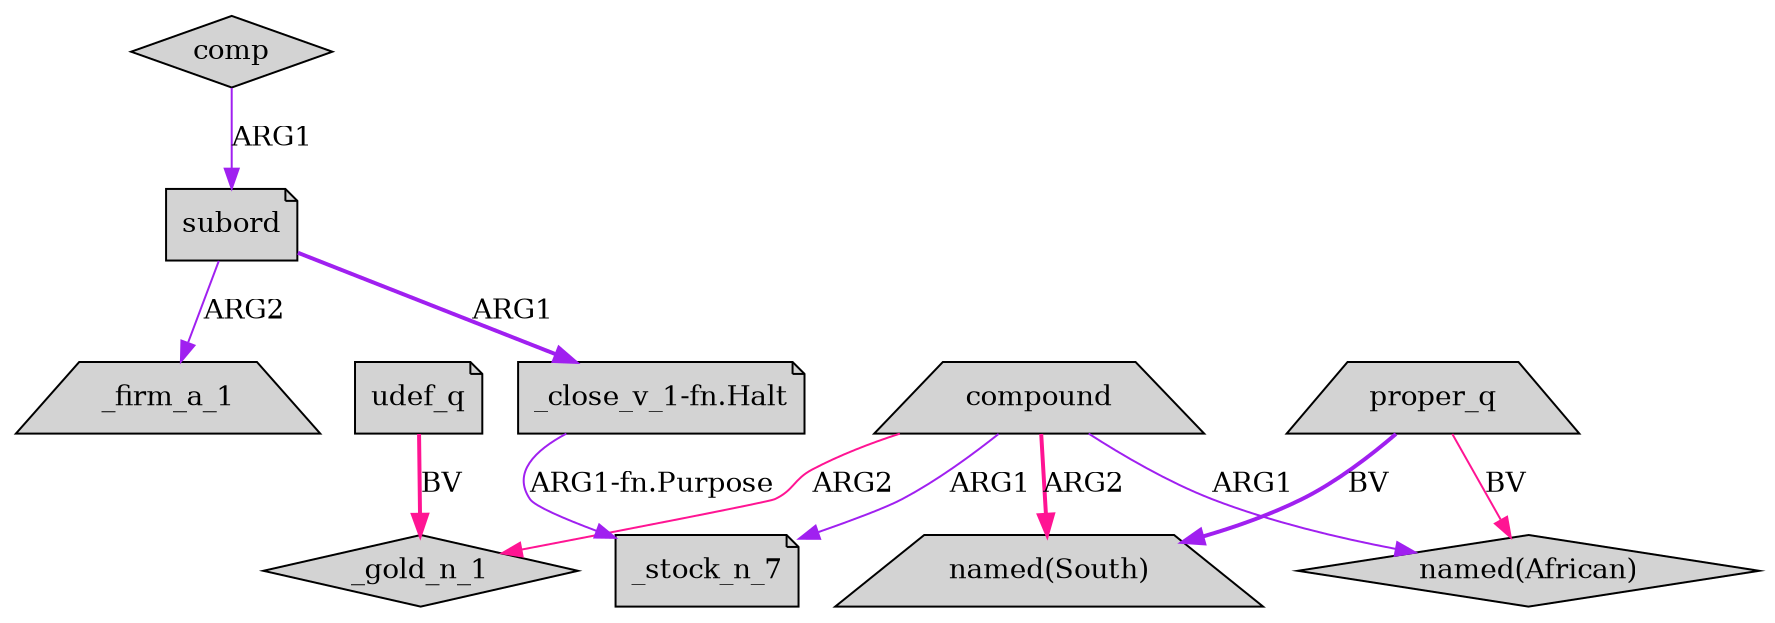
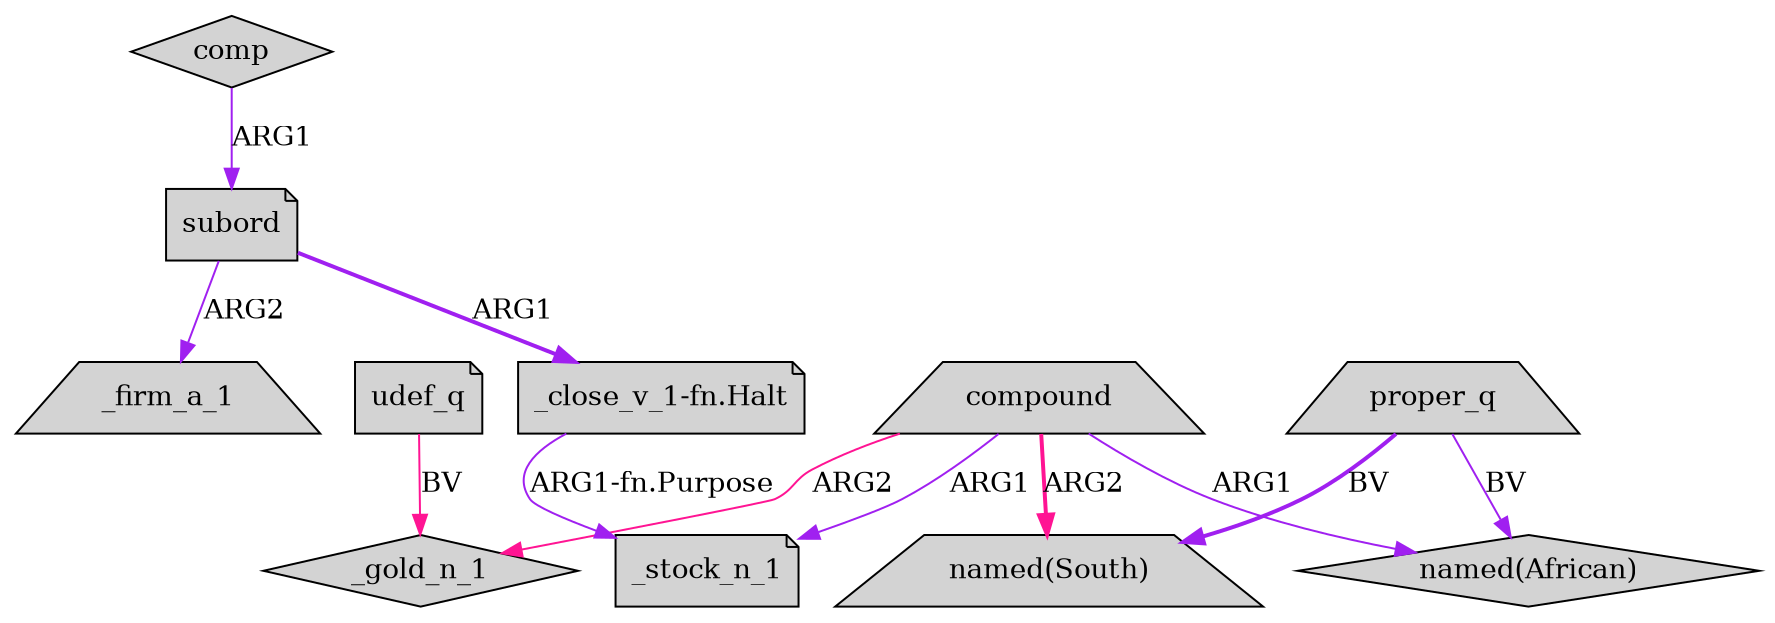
edge "udef_q" -> "_gold_n_1": style bold -> solid
edge "proper_q" -> "named(African)": color deeppink -> purple
node "_stock_n_7": label "_stock_n_7" -> "_stock_n_1"
